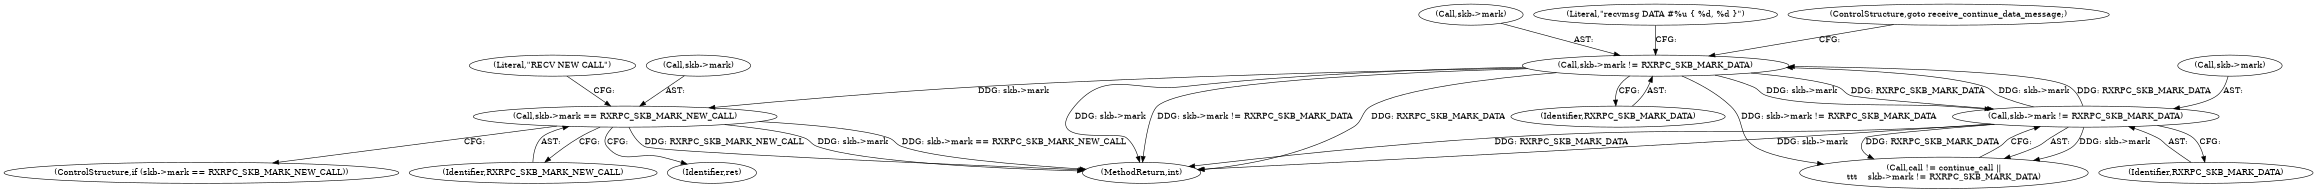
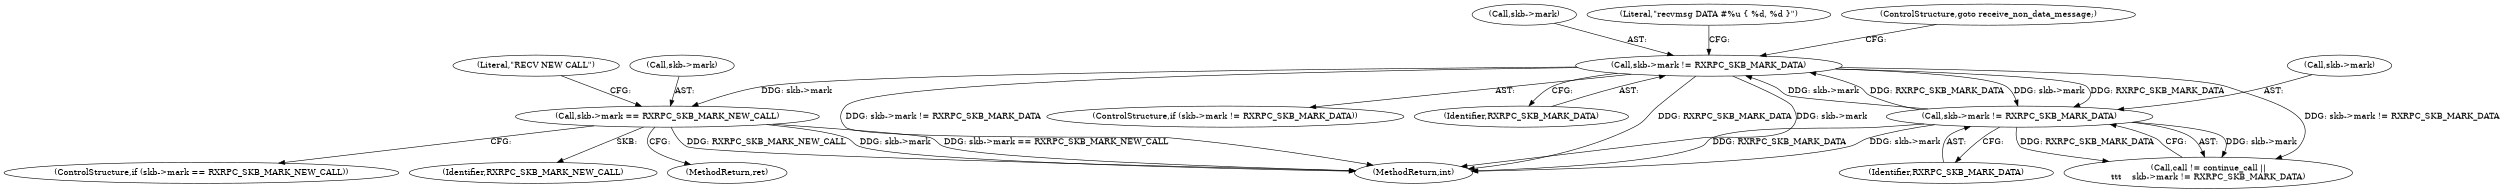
node "(ControlStructure,goto receive_continue_data_message;)": label "(ControlStructure,goto receive_continue_data_message;)" -> "(ControlStructure,goto receive_non_data_message;)"
node "(ControlStructure,if (skb->mark != RXRPC_SKB_MARK_DATA))": added
edge "(Identifier,RXRPC_SKB_MARK_NEW_CALL)" -> "(Call,skb->mark == RXRPC_SKB_MARK_NEW_CALL)": removed, label "AST:"
edge "(Call,skb->mark == RXRPC_SKB_MARK_NEW_CALL)" -> "(Identifier,RXRPC_SKB_MARK_NEW_CALL)": label "CFG: " -> "SKB: "
node "(Identifier,ret)": label "(Identifier,ret)" -> "(MethodReturn,ret)"
